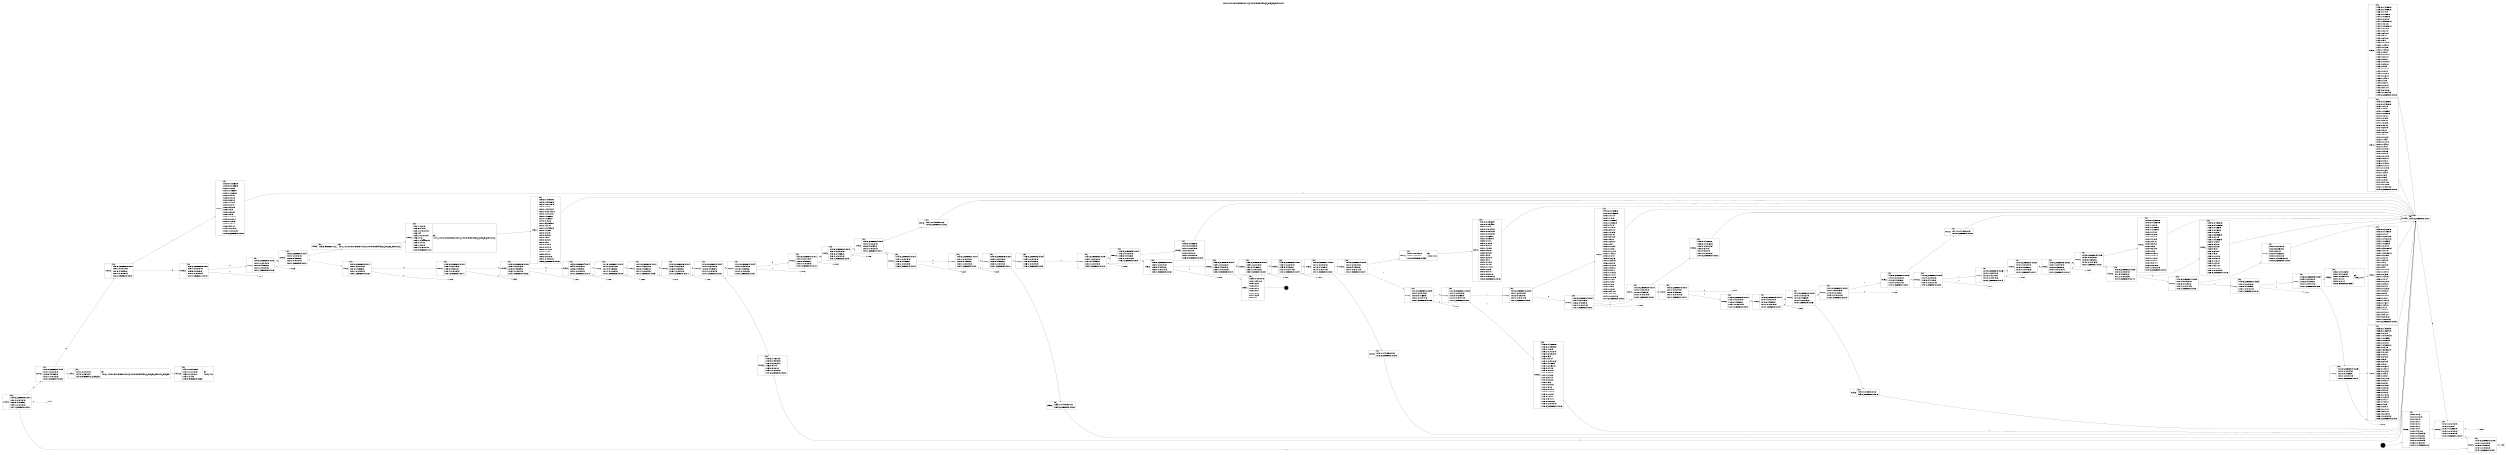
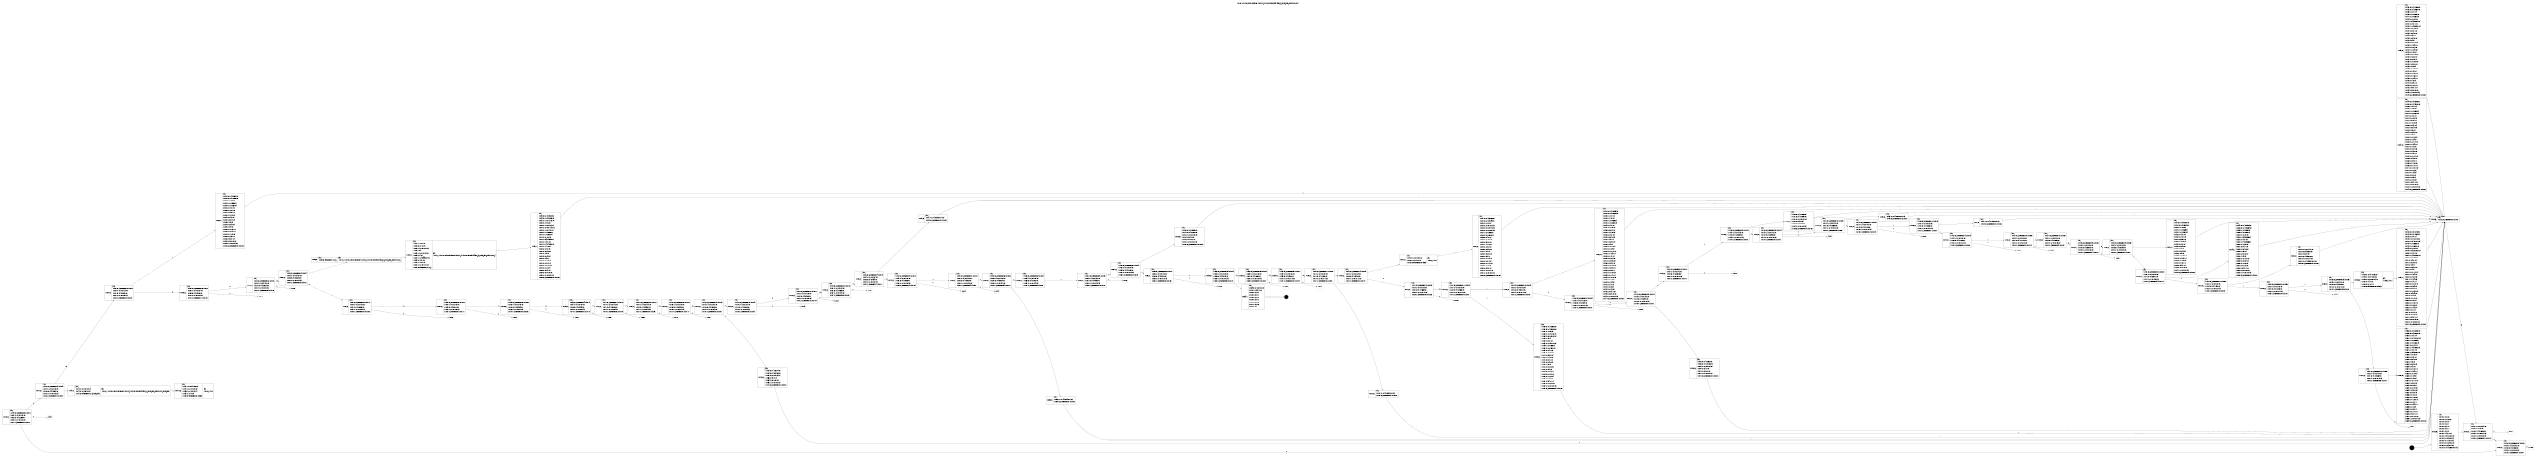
node "0x40189c [30]": added
